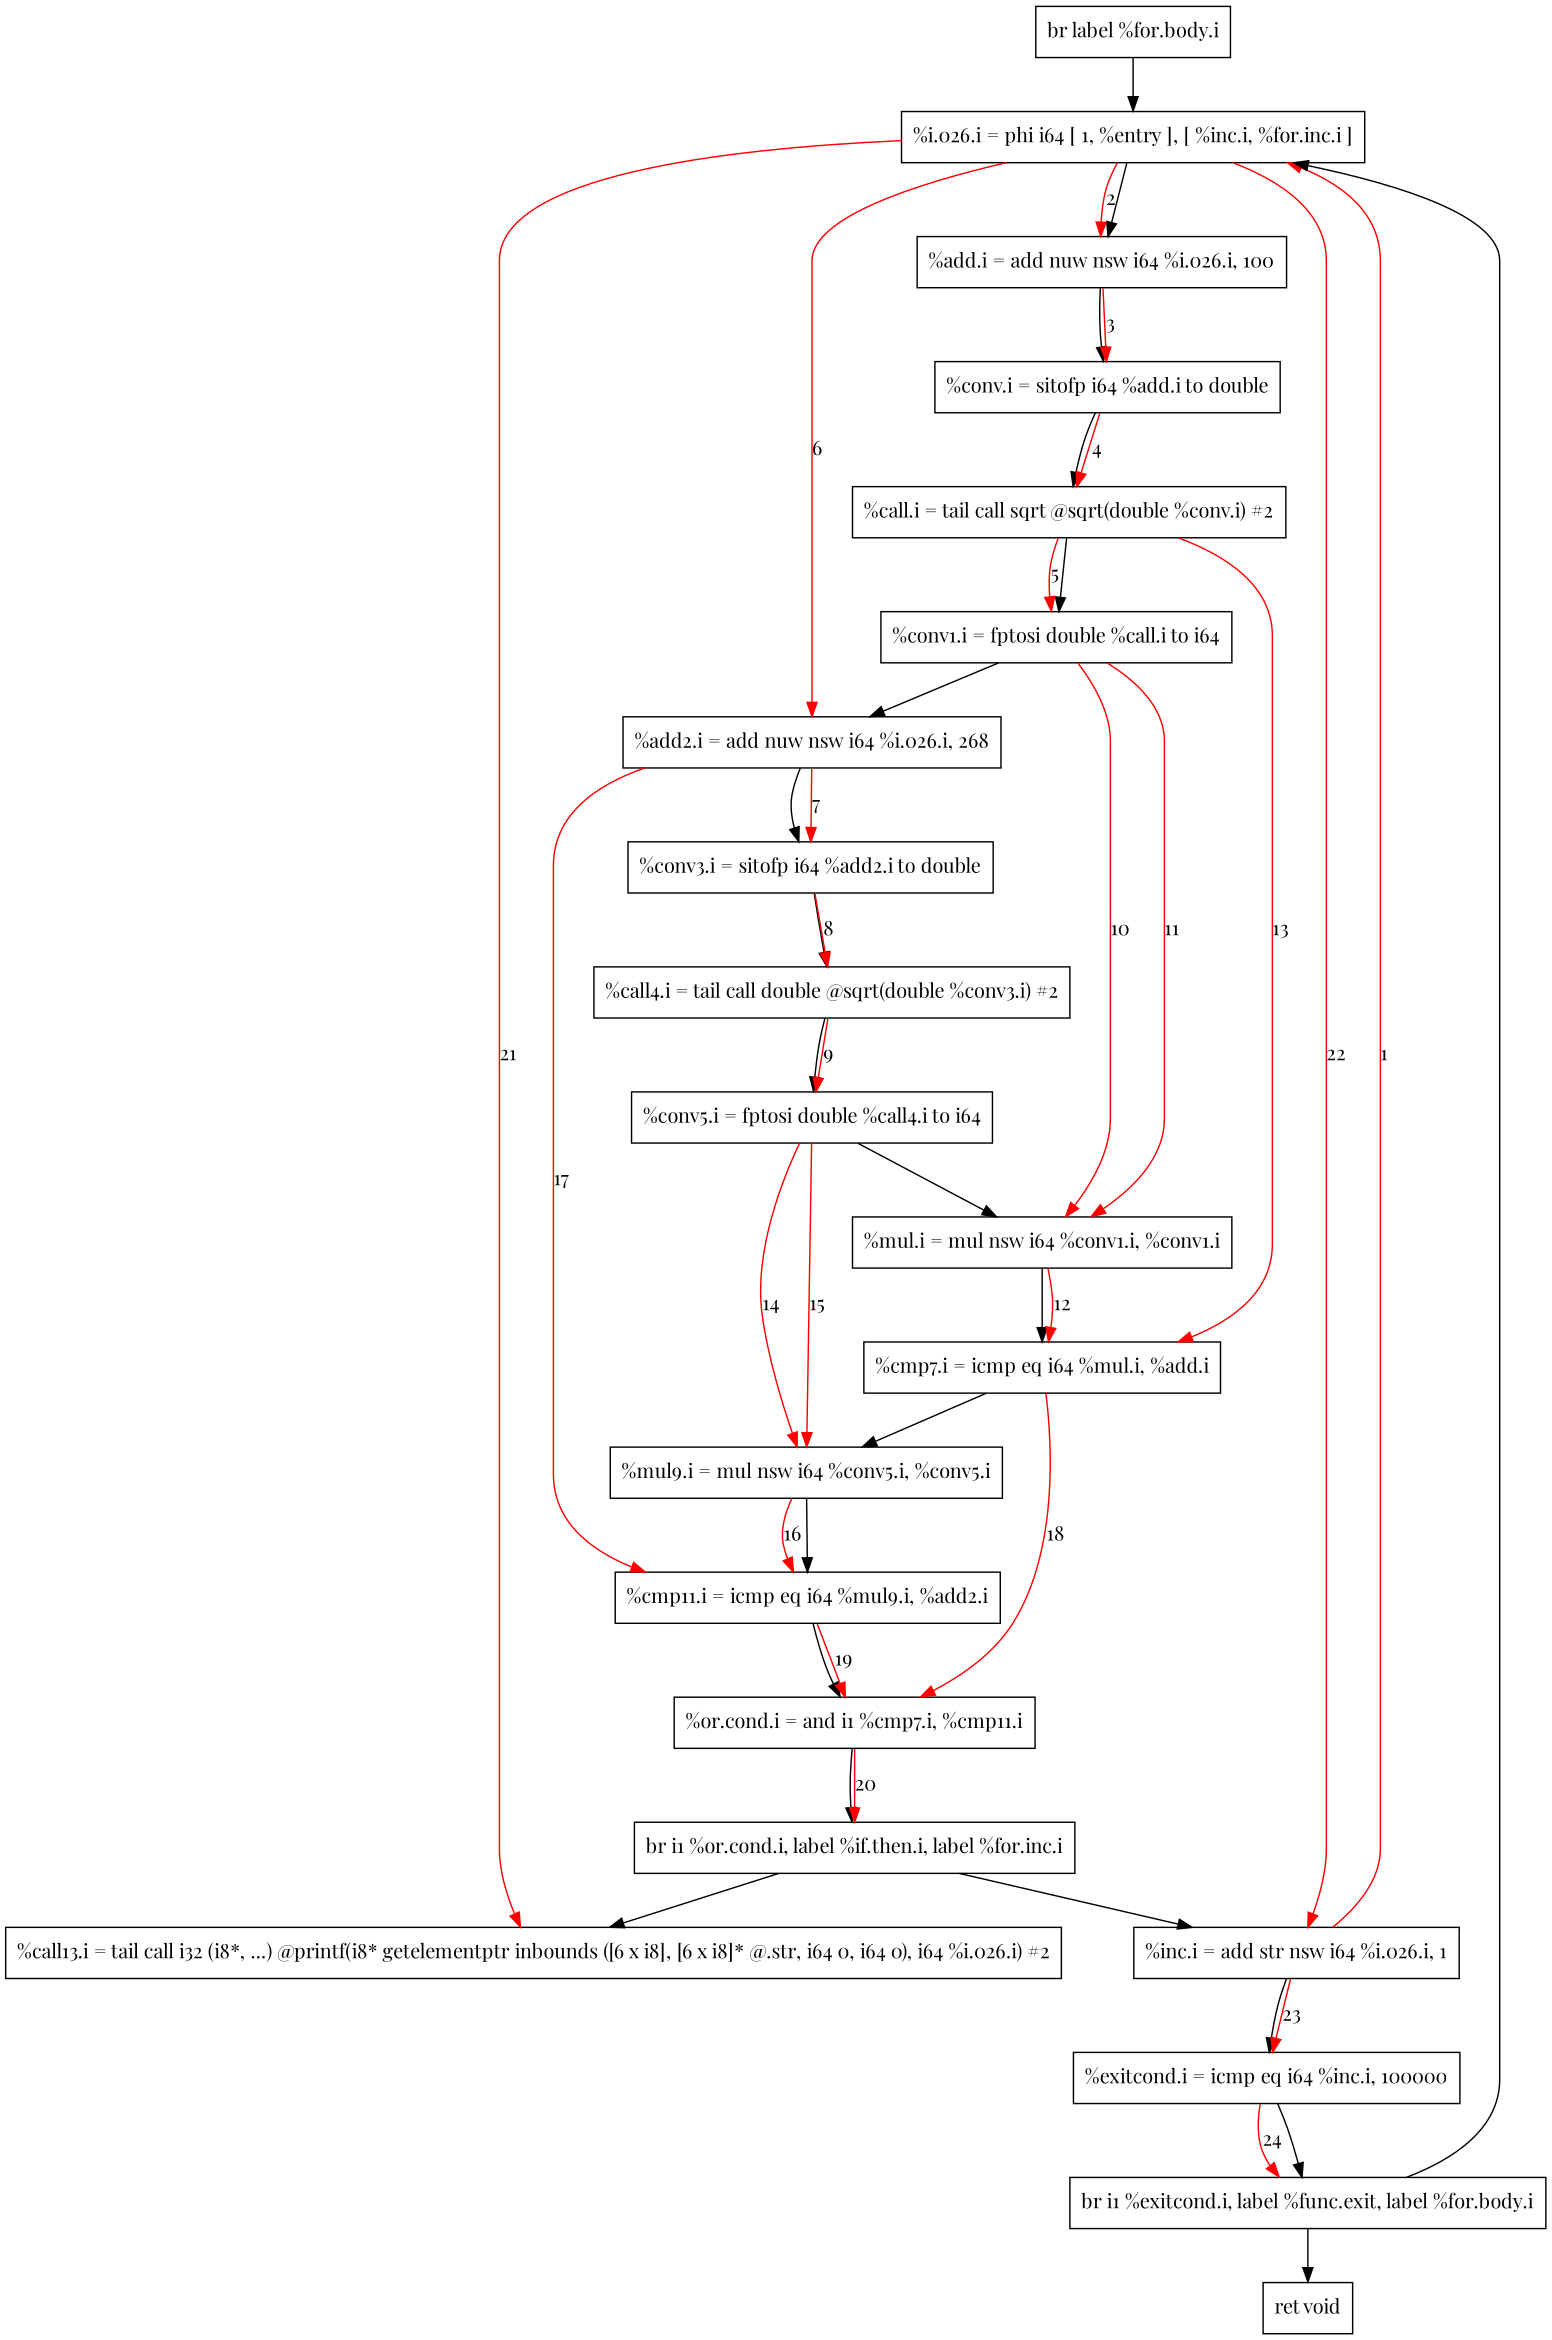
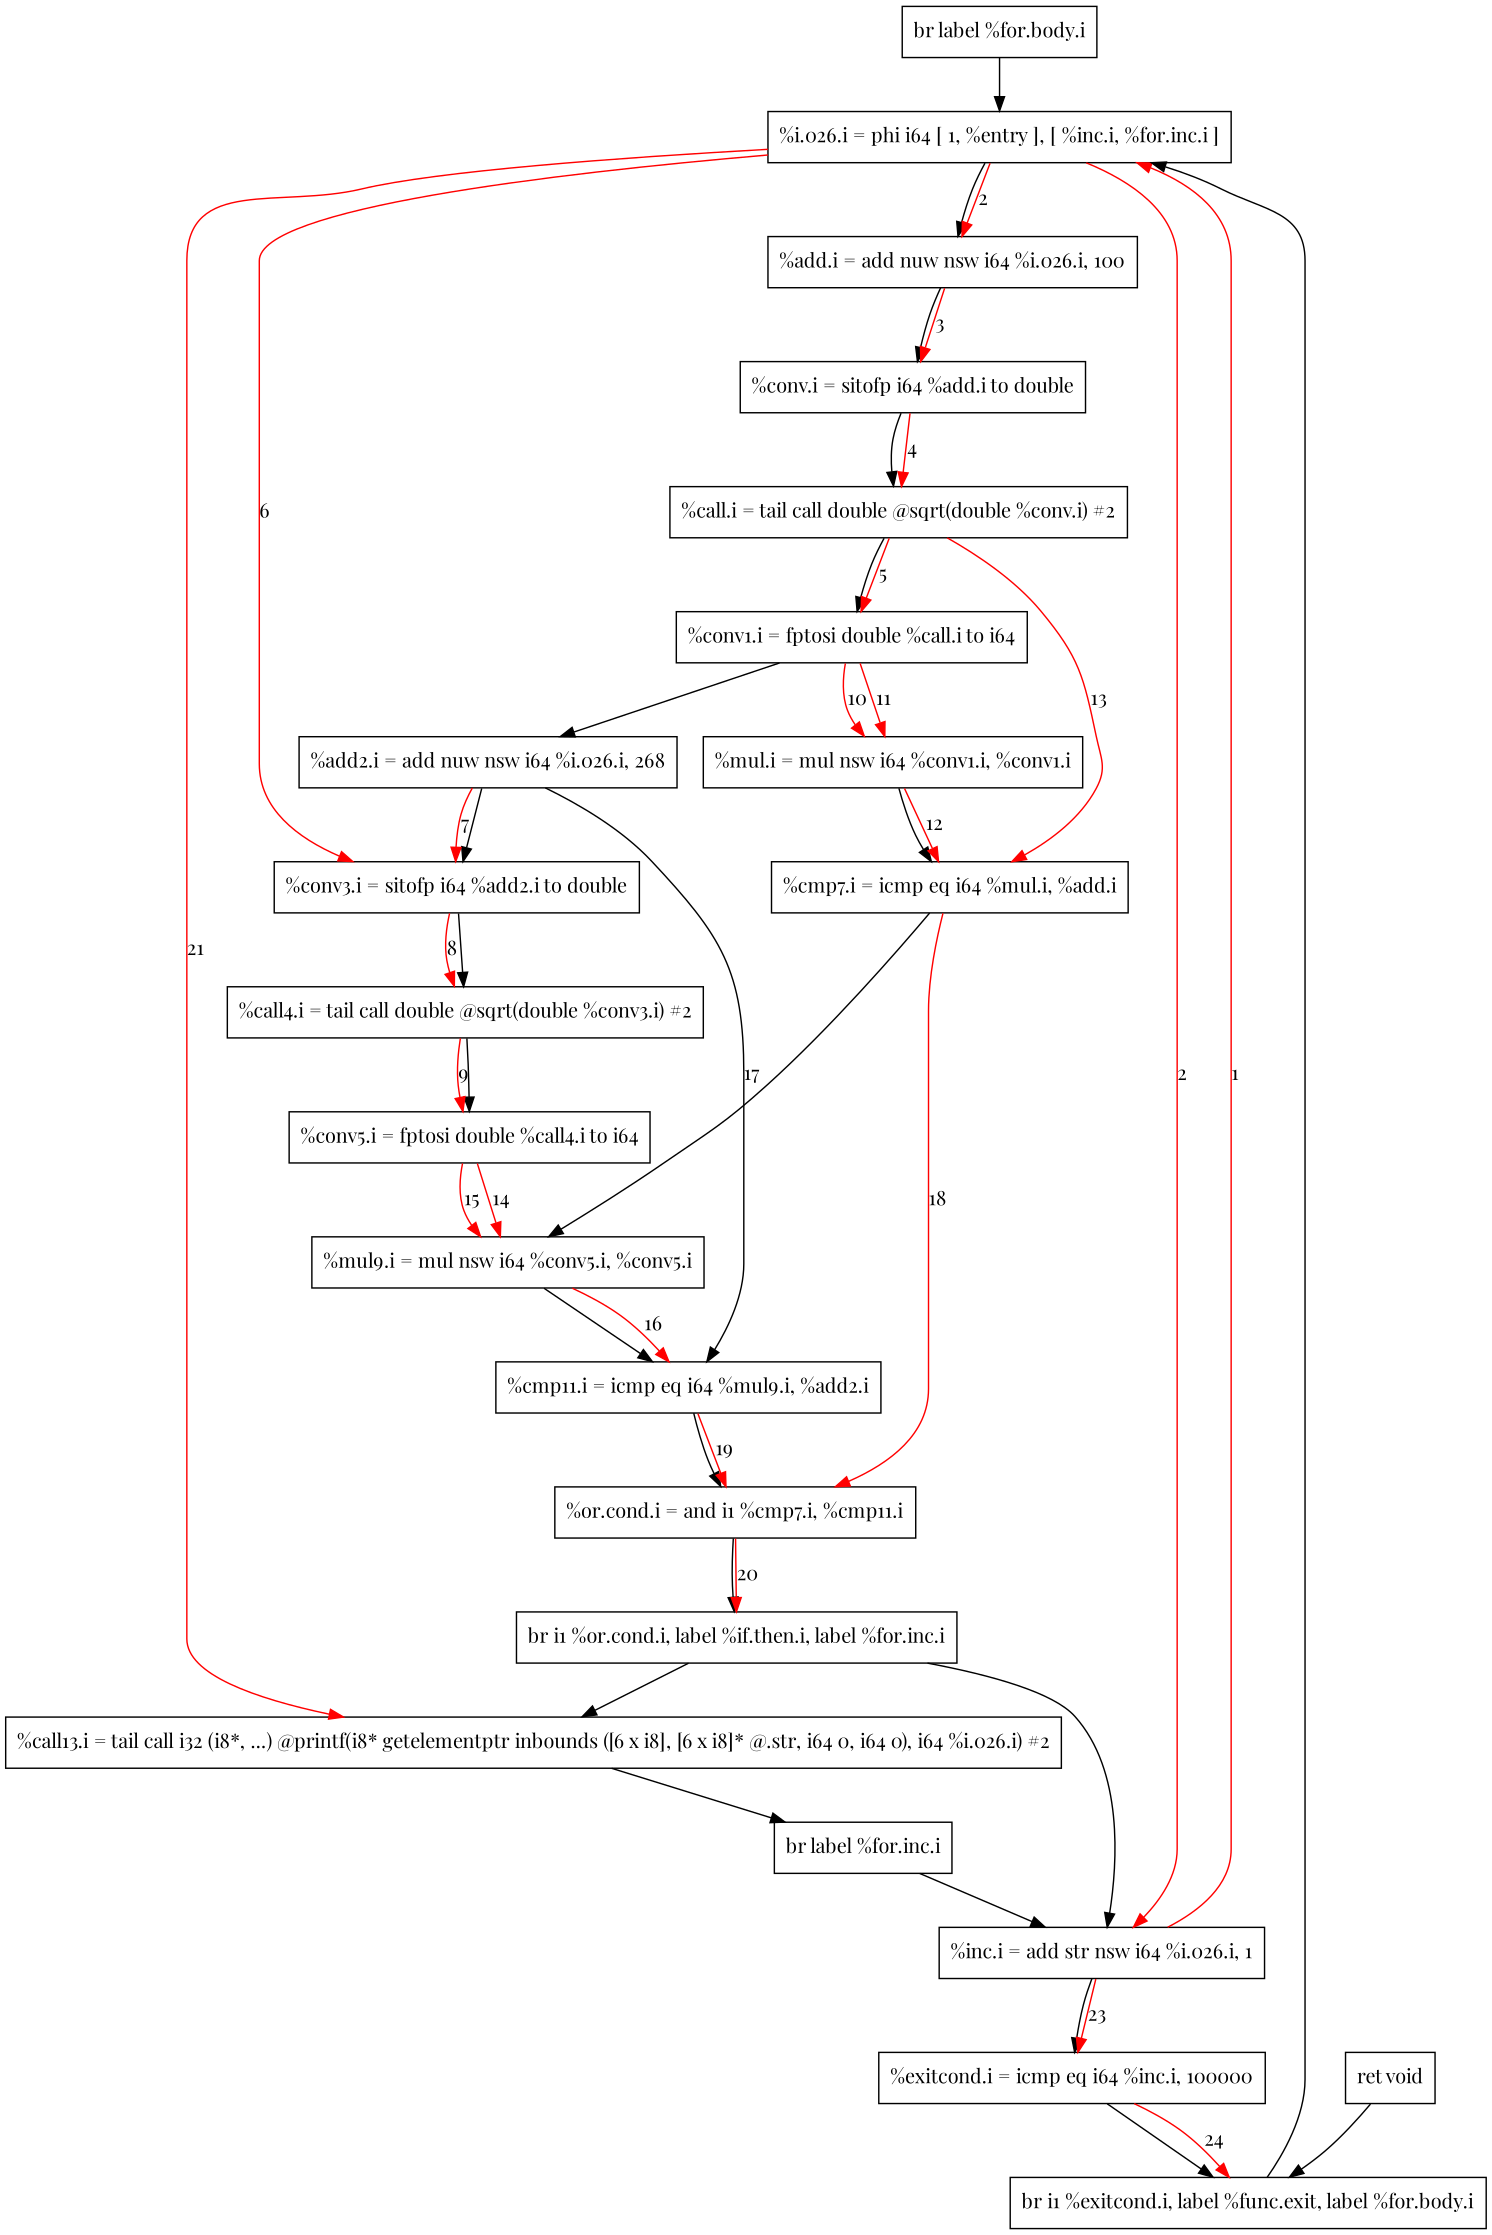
edge "%i.026.i = phi i64 [ 1, %entry ], [ %inc.i, %for.inc.i ]" -> "%add2.i = add nuw nsw i64 %i.026.i, 268": now "%i.026.i = phi i64 [ 1, %entry ], [ %inc.i, %for.inc.i ]" -> "%conv3.i = sitofp i64 %add2.i to double"
node "%call.i = tail call sqrt @sqrt(double %conv.i) #2": label "%call.i = tail call sqrt @sqrt(double %conv.i) #2" -> "%call.i = tail call double @sqrt(double %conv.i) #2"
edge "%i.026.i = phi i64 [ 1, %entry ], [ %inc.i, %for.inc.i ]" -> "%inc.i = add str nsw i64 %i.026.i, 1": label "22" -> "2"
edge "%add2.i = add nuw nsw i64 %i.026.i, 268" -> "%cmp11.i = icmp eq i64 %mul9.i, %add2.i": color red -> black
edge "%conv5.i = fptosi double %call4.i to i64" -> "%mul.i = mul nsw i64 %conv1.i, %conv1.i": removed
node "br label %for.inc.i": added
edge "br i1 %exitcond.i, label %func.exit, label %for.body.i" -> "ret void": reversed
